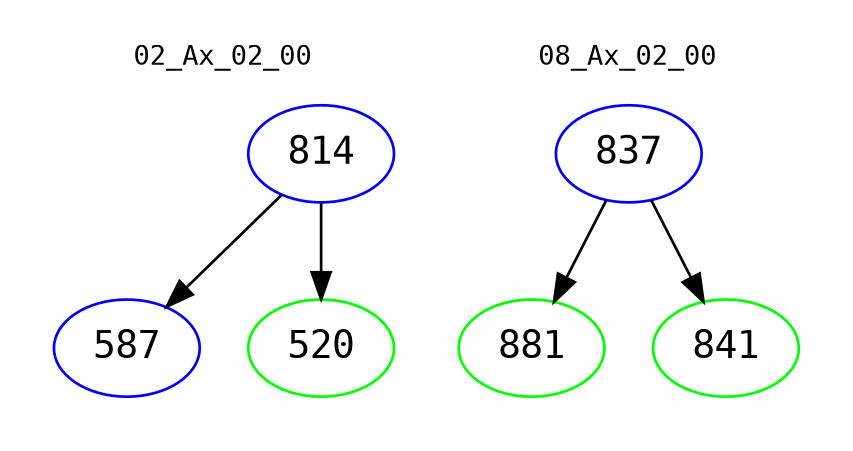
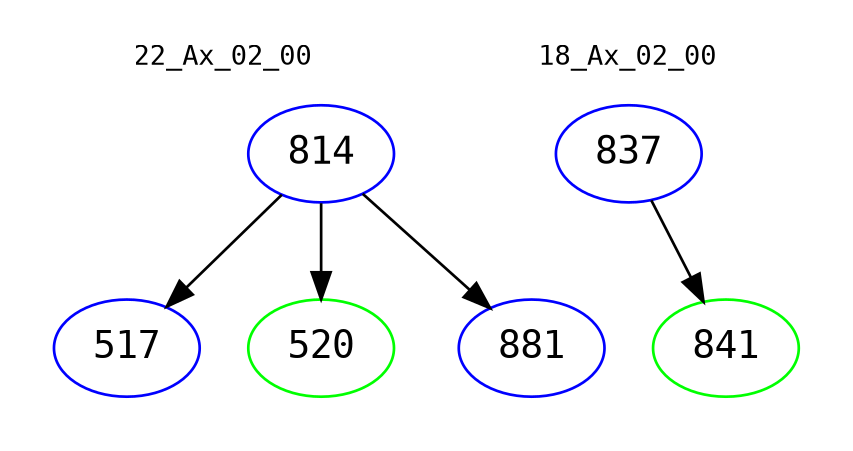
cluster "02_Ax_02_00": label "02_Ax_02_00" -> "22_Ax_02_00"
cluster "08_Ax_02_00": label "08_Ax_02_00" -> "18_Ax_02_00"
edge "837" -> "881": now "814" -> "881"
node "587": label "587" -> "517"
node "881": color green -> blue
